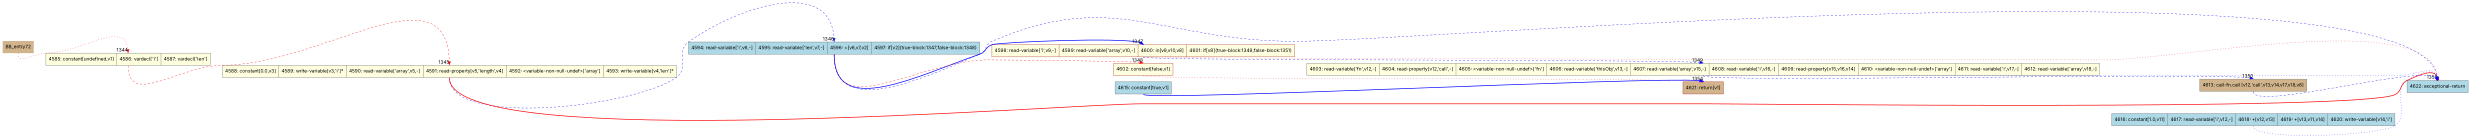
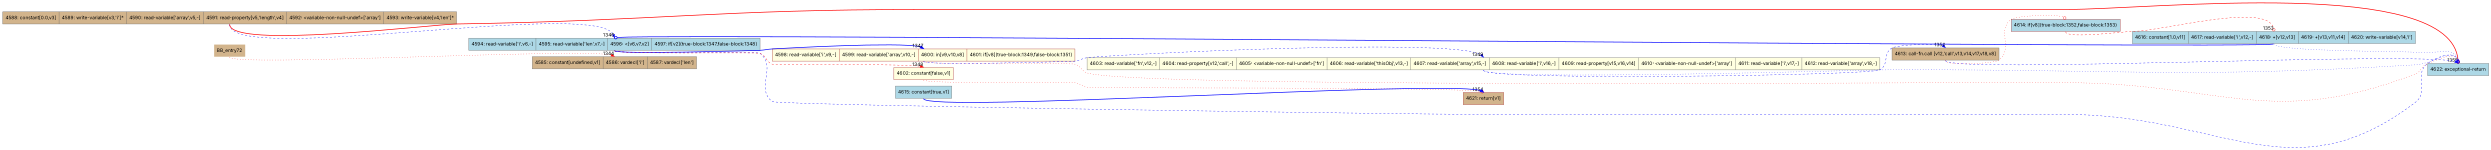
node "4614: if[v8](true-block:1352,false-block:1353)": added
edge "4616: constant[1.0,v11]" -> "4594: read-variable['i',v6,-]": added
edge "4585: constant[undefined,v1]" -> "4588: constant[0.0,v3]": removed
node "4585: constant[undefined,v1]": fillcolor lightyellow -> tan
node "4588: constant[0.0,v3]": fillcolor lightyellow -> tan
